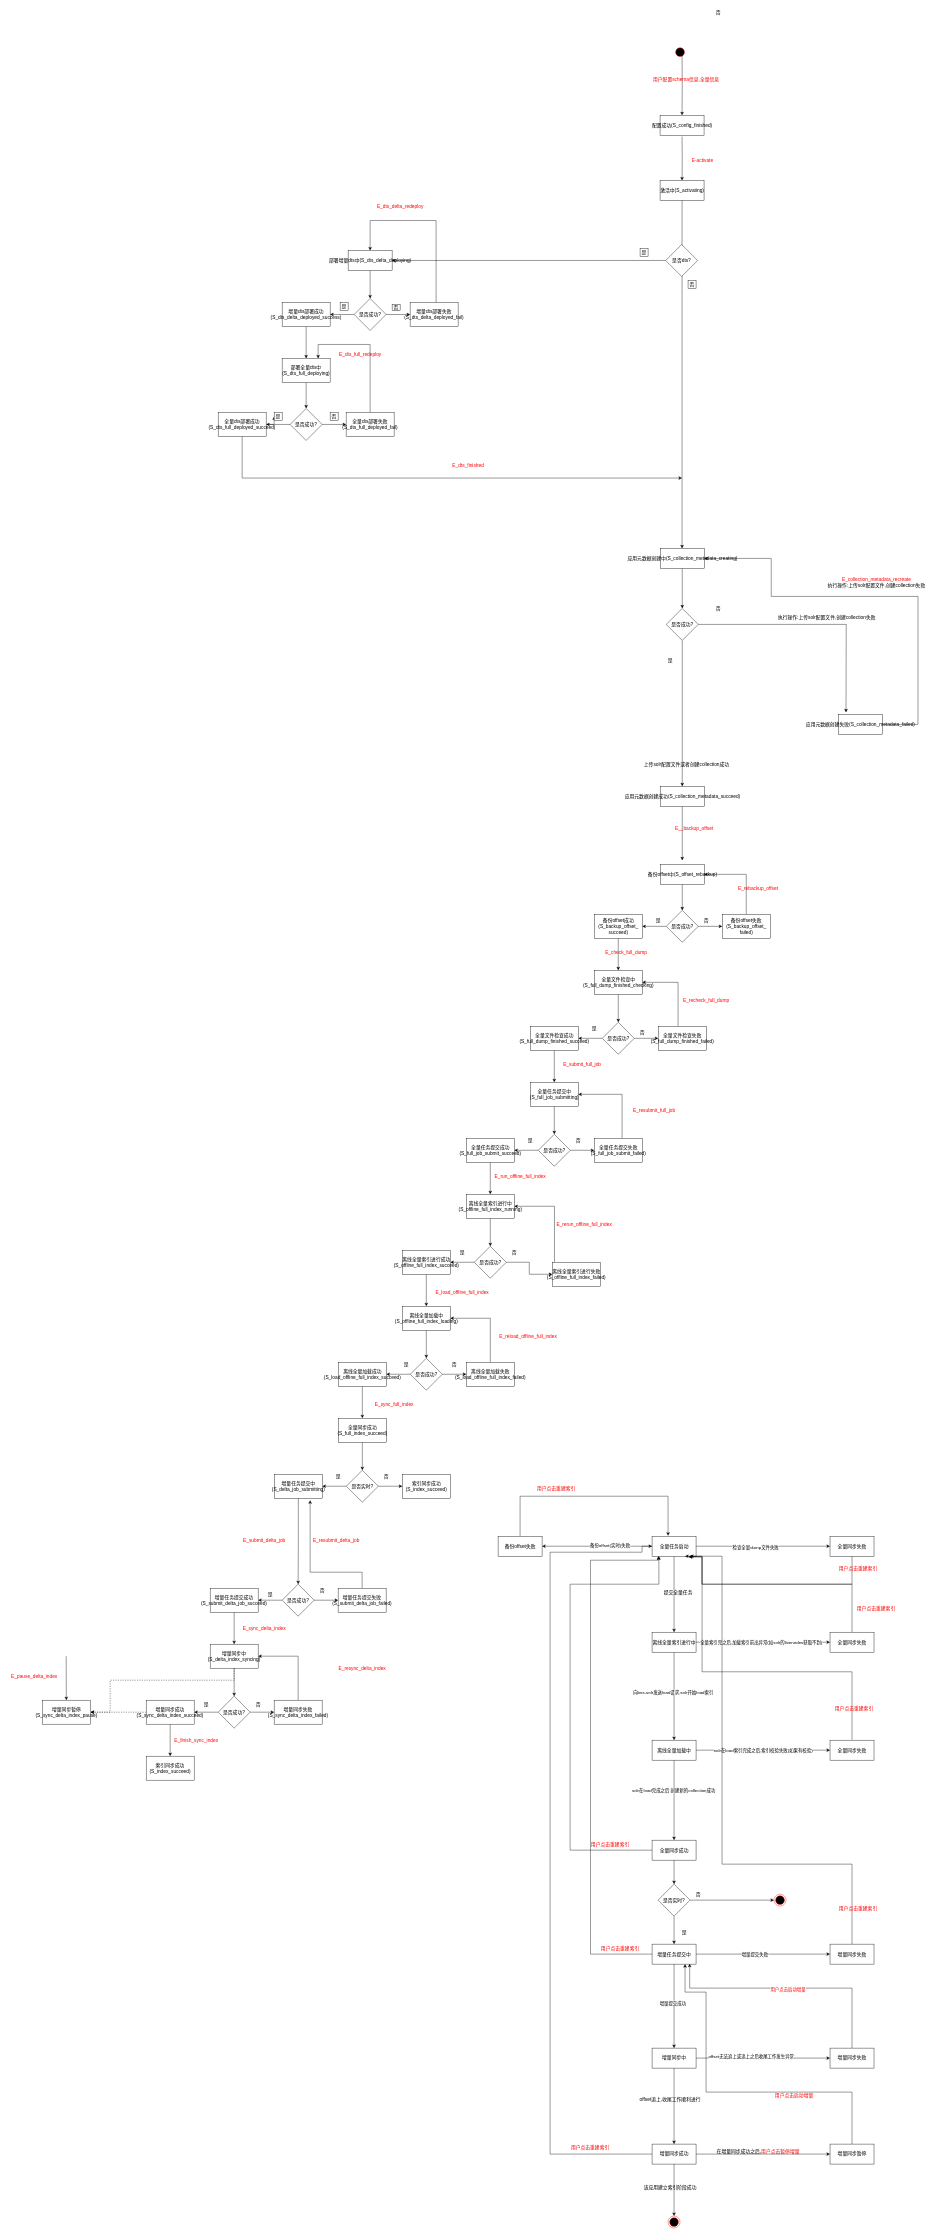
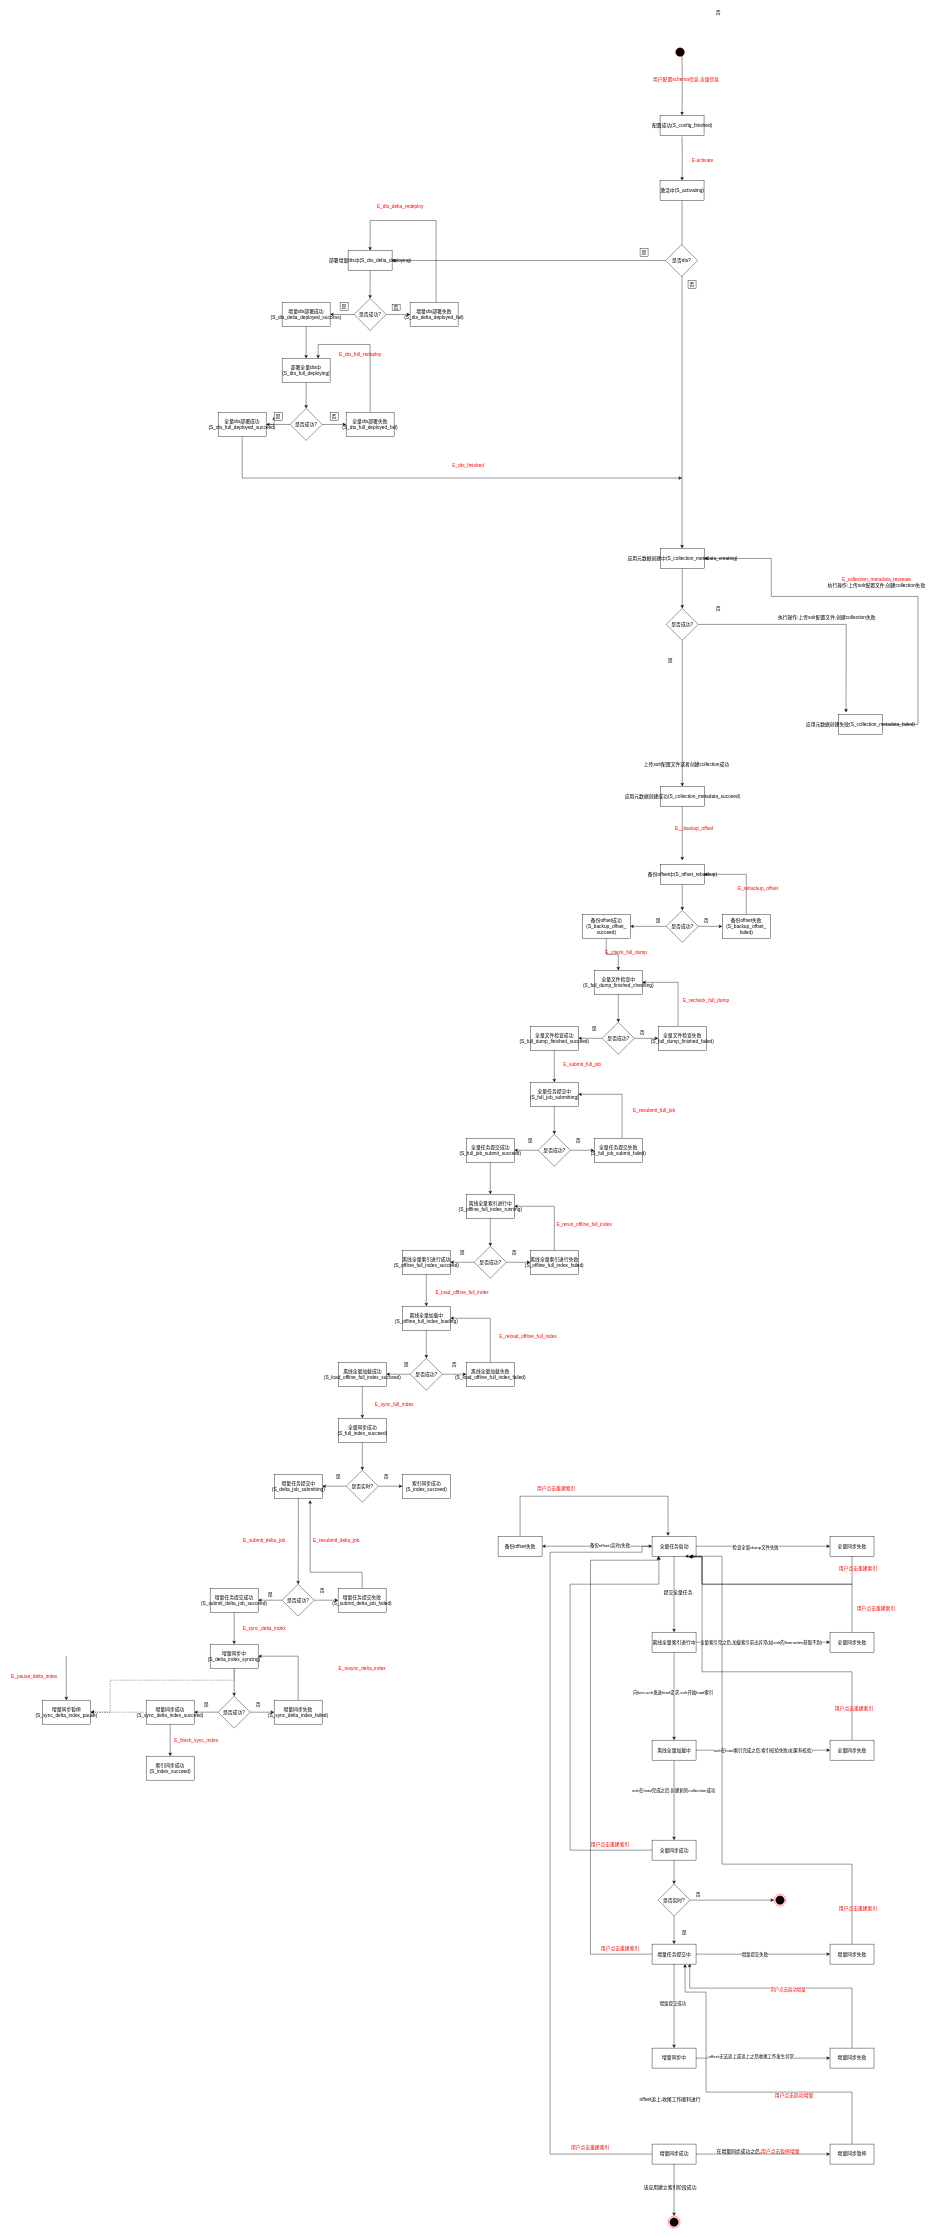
node "备份offset成功(S_backup_offset_ succeed)": moved (618, 926) -> (606, 926)
node "E_run_offline_full_index": removed
node "离线全量索引进行失败(S_offline_full_index_failed)": moved (576, 1274) -> (554, 1262)
edge "增量同步中" -> "增量同步成功": removed
